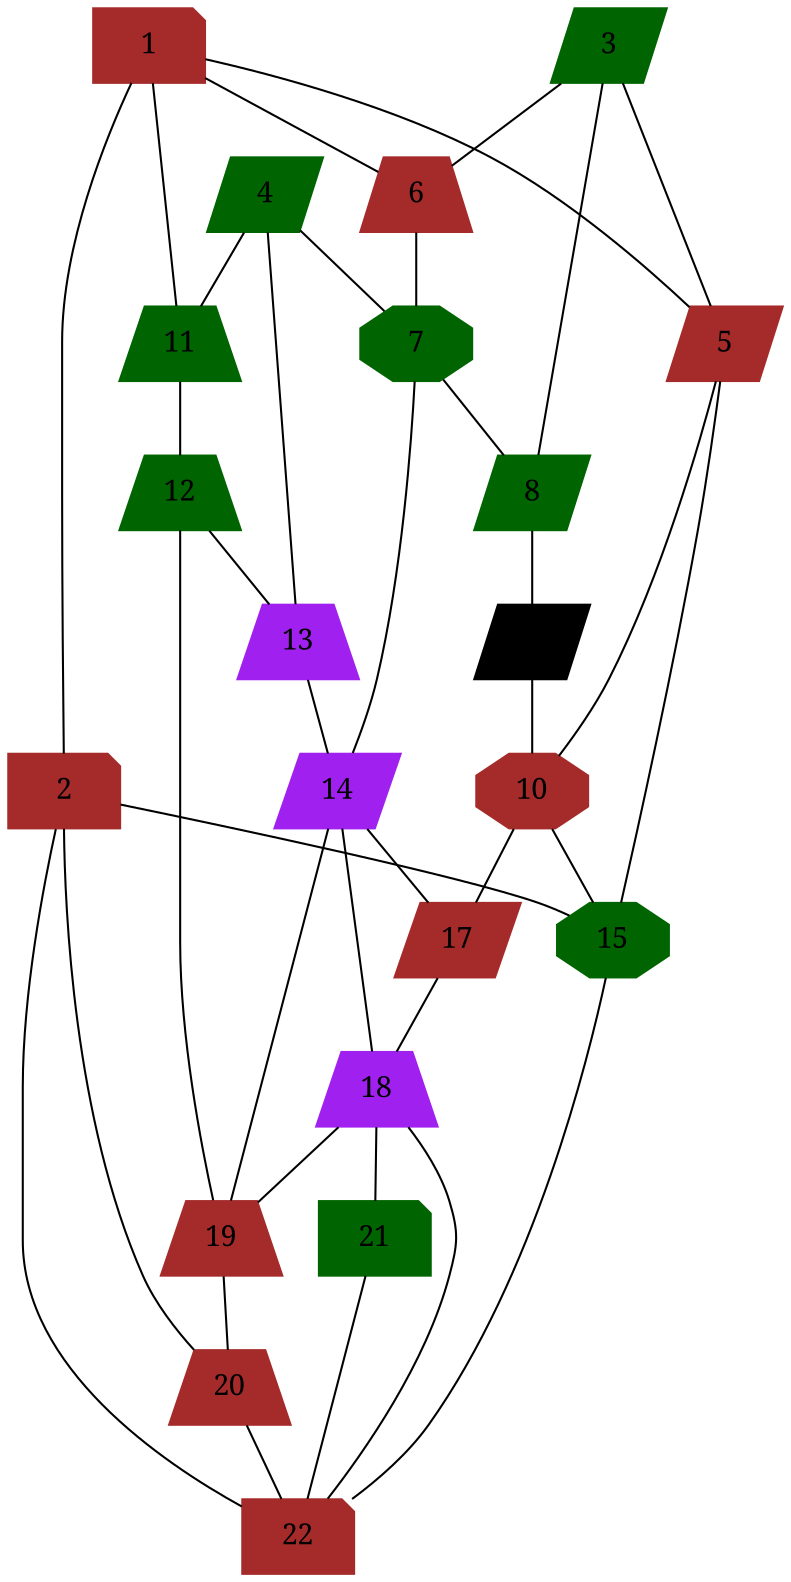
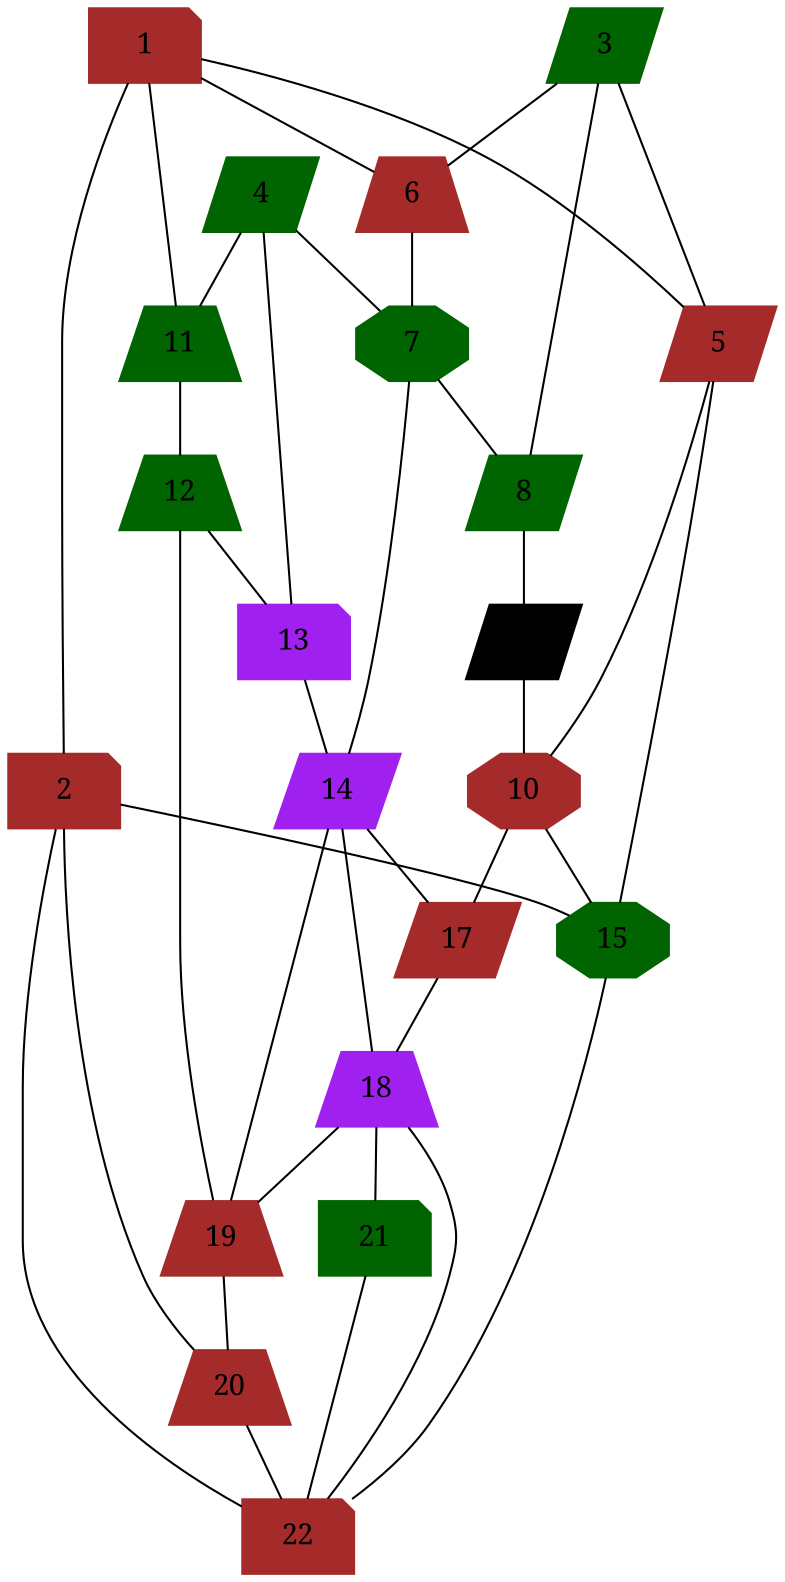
node "13": shape trapezium -> note
